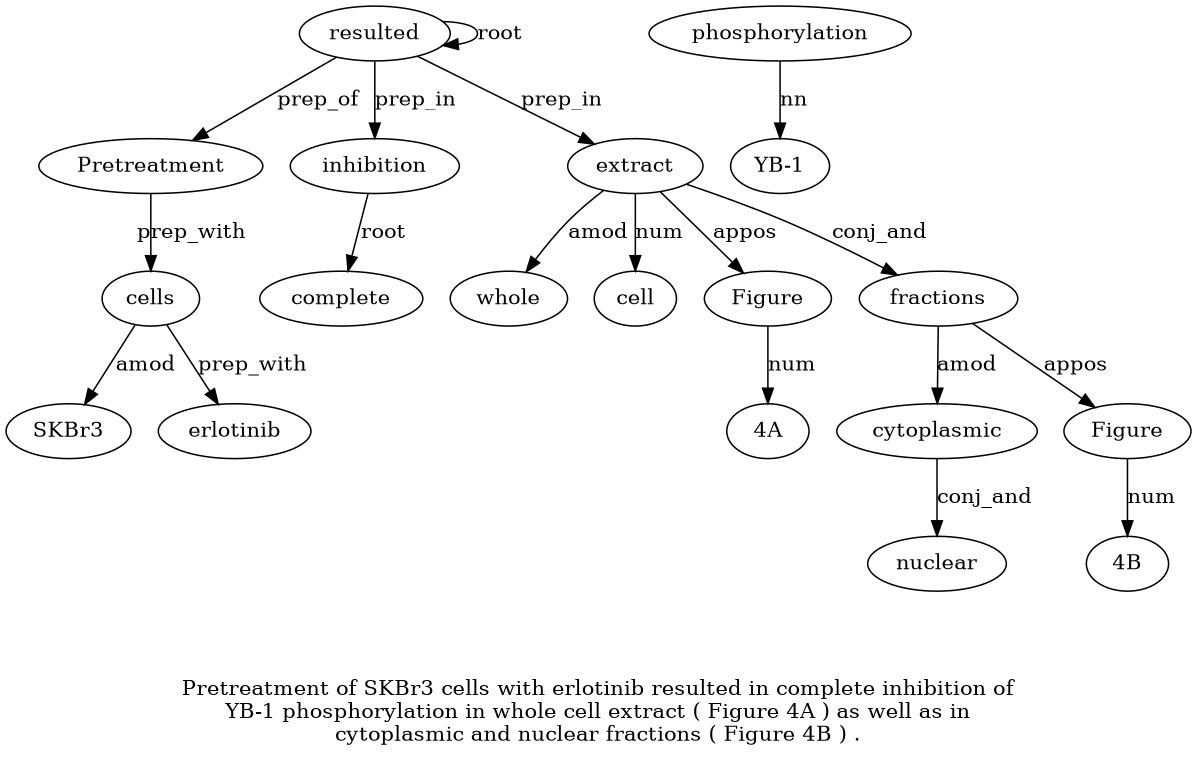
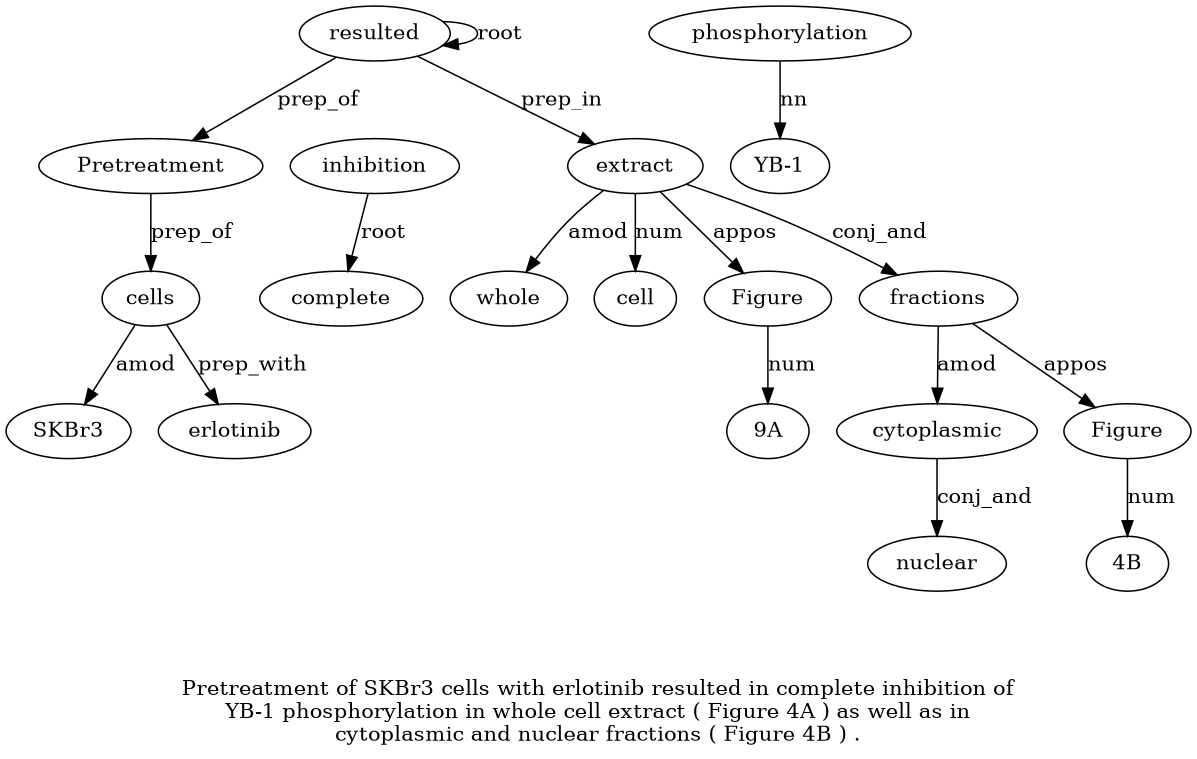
edge "resulted" -> "inhibition": removed, label "prep_in"
edge "Pretreatment" -> "cells": label "prep_with" -> "prep_of"
node "4A": label "4A" -> "9A"
